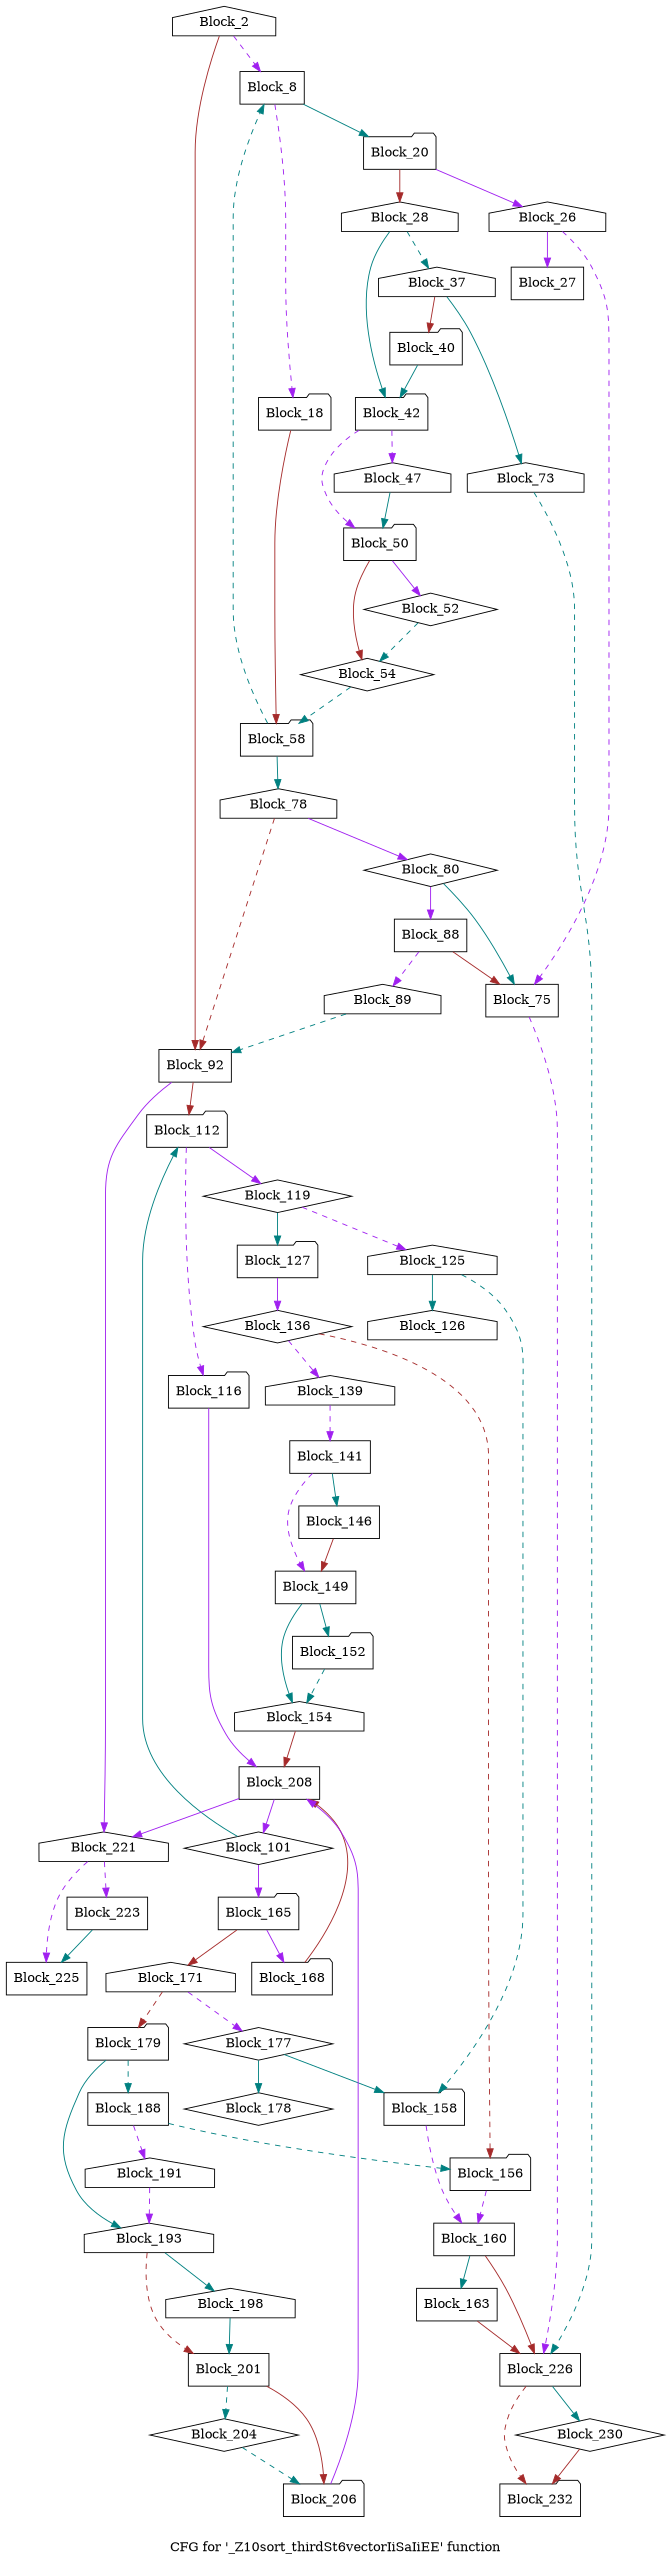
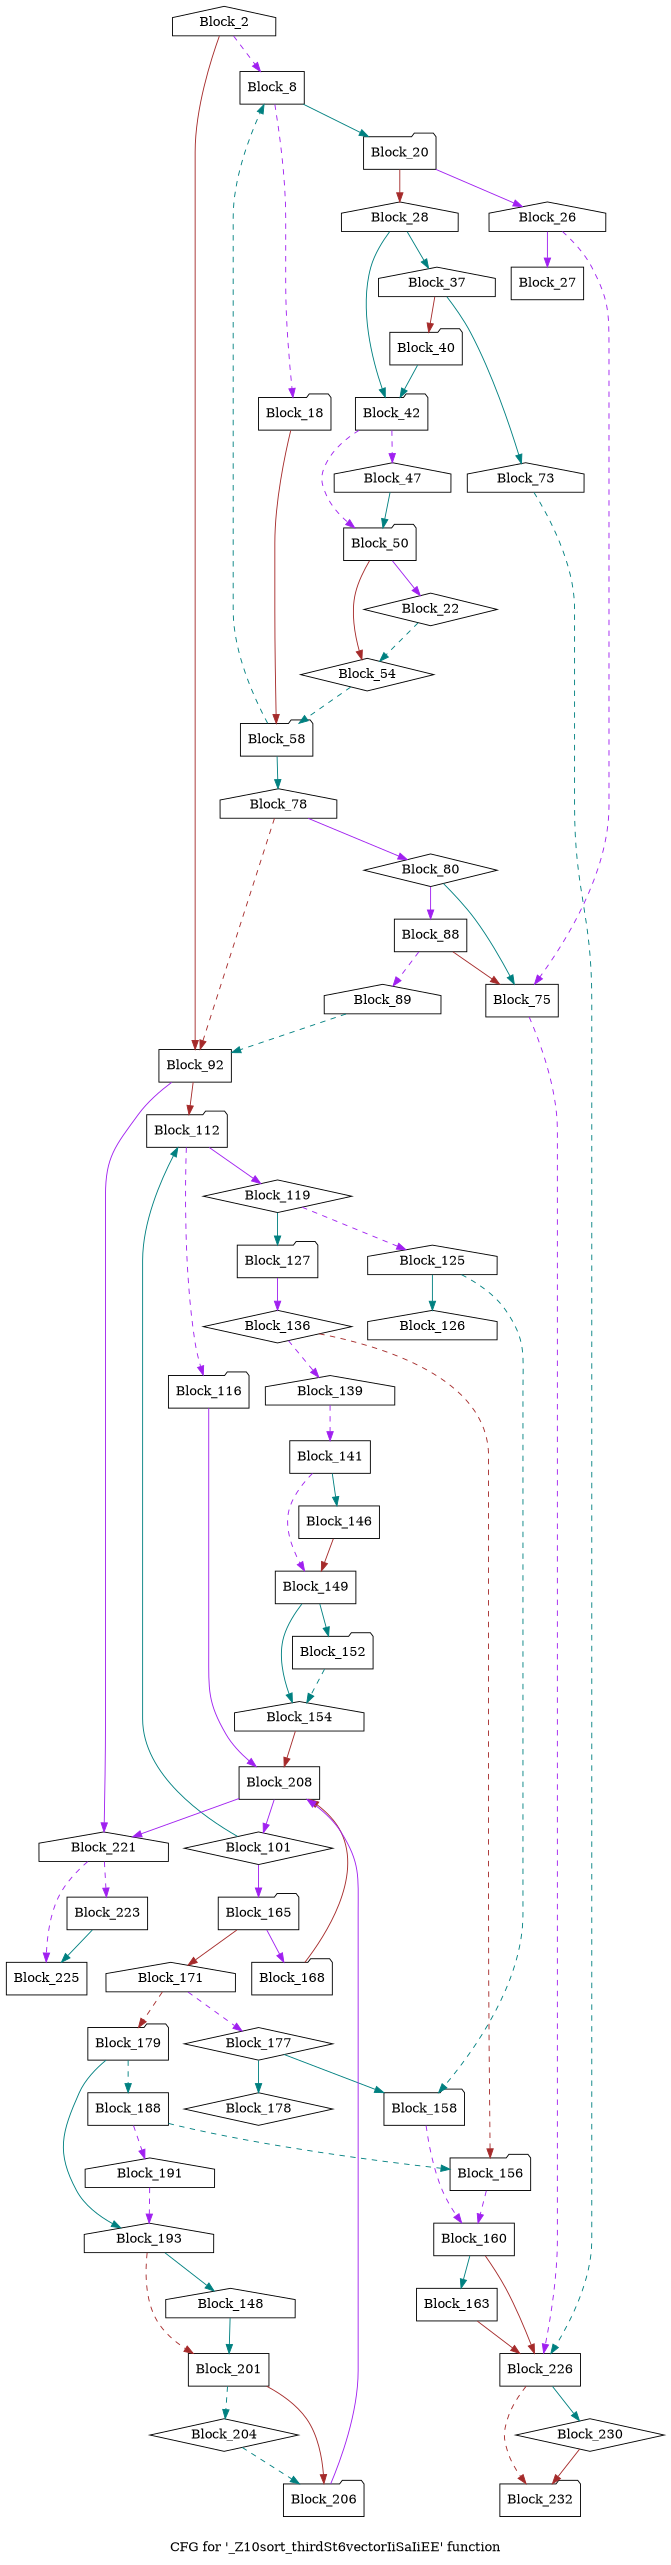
edge "Block_28" -> "Block_37": style dashed -> solid
node "Block_52": label "Block_52" -> "Block_22"
node "Block_198": label "Block_198" -> "Block_148"
